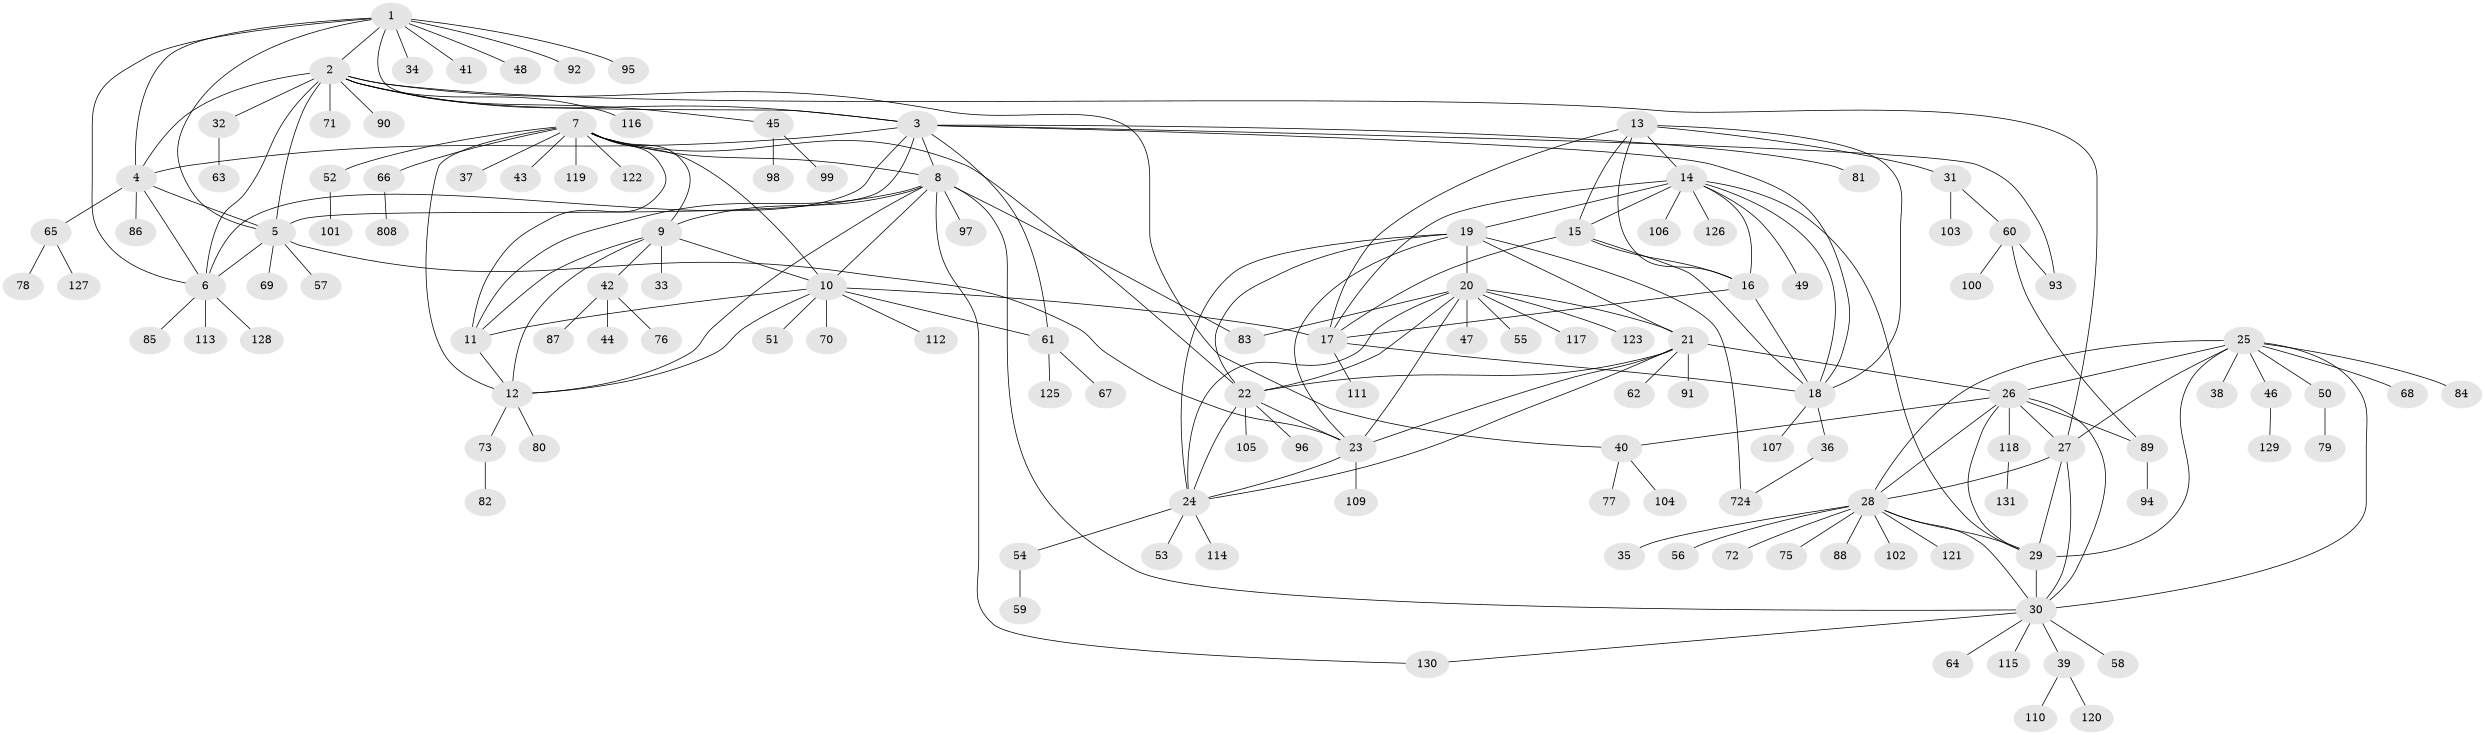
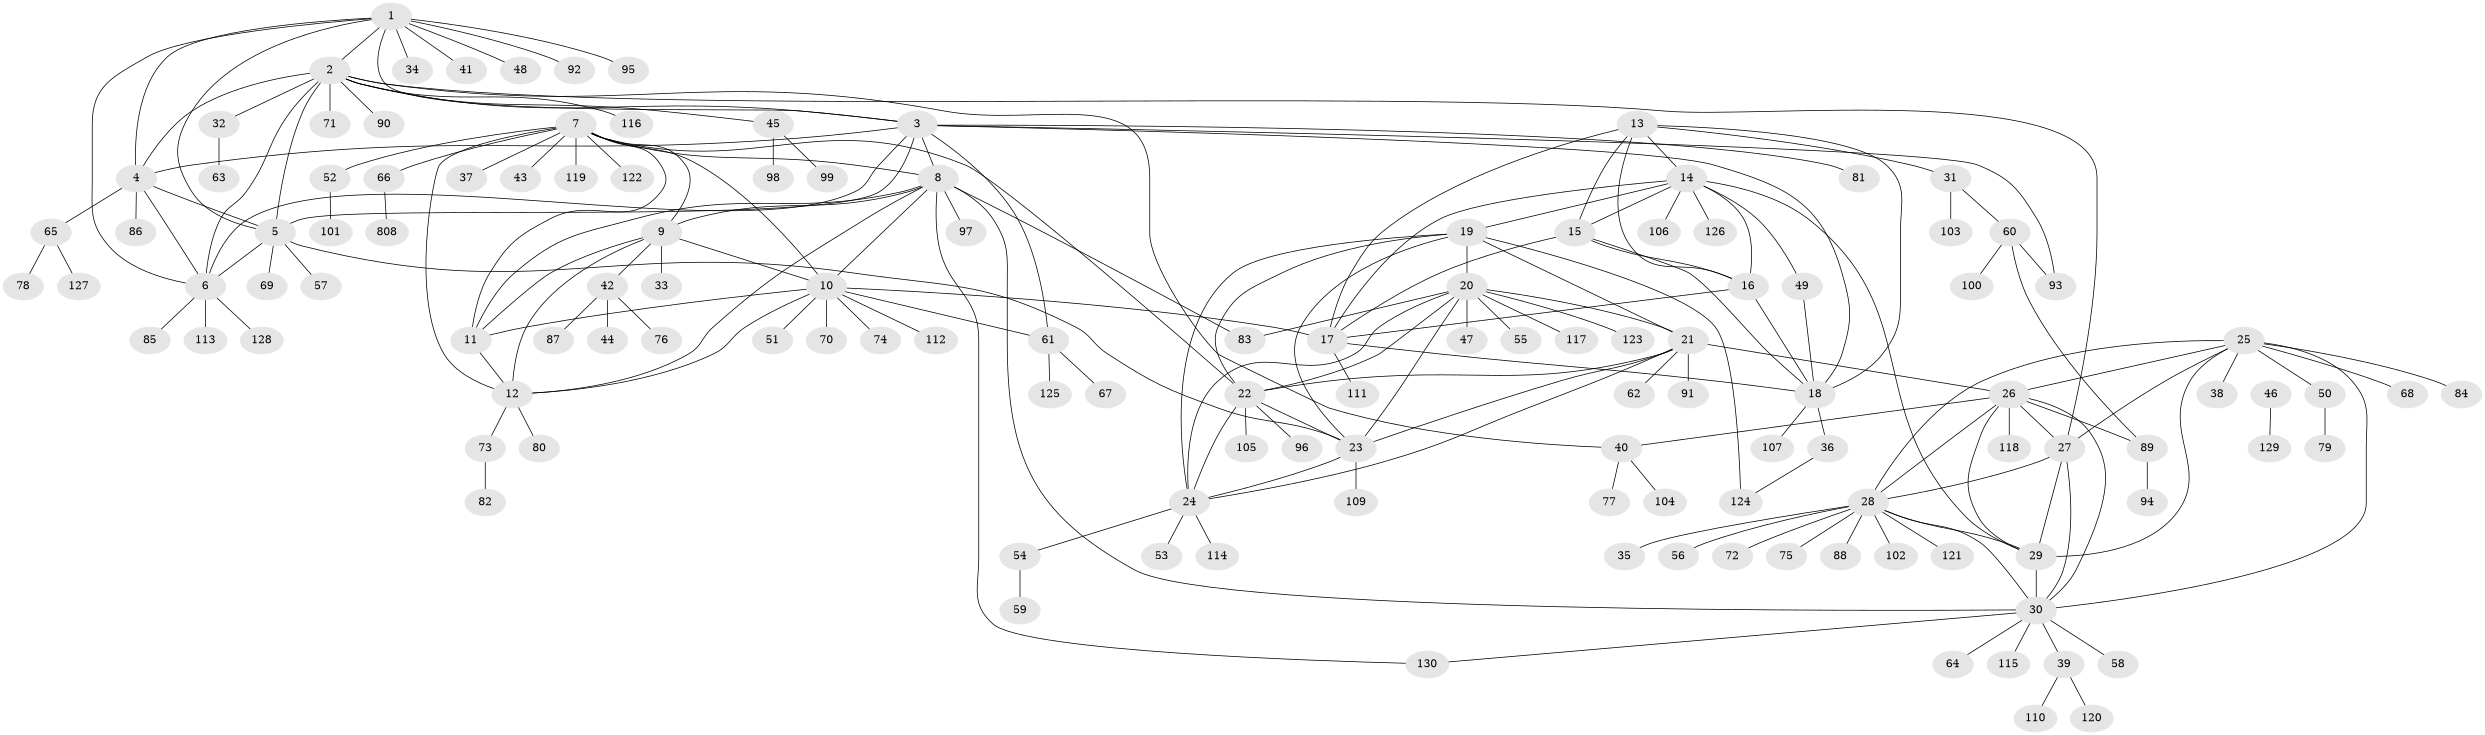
edge "14" -- "18": now "49" -- "18"
node "74": added
edge "25" -- "46": removed
node "724": label "724" -> "124"
node "131": removed
